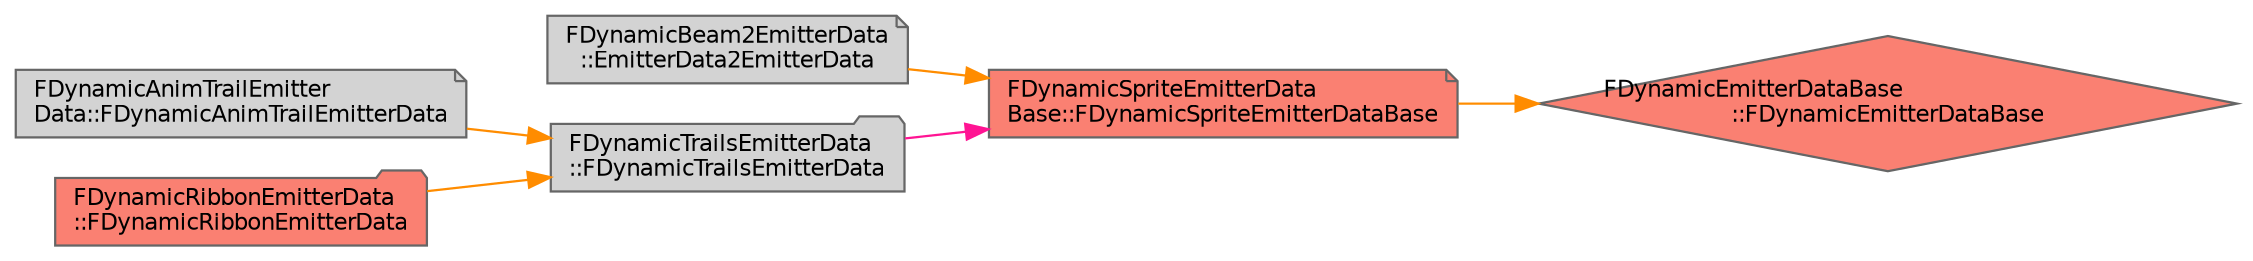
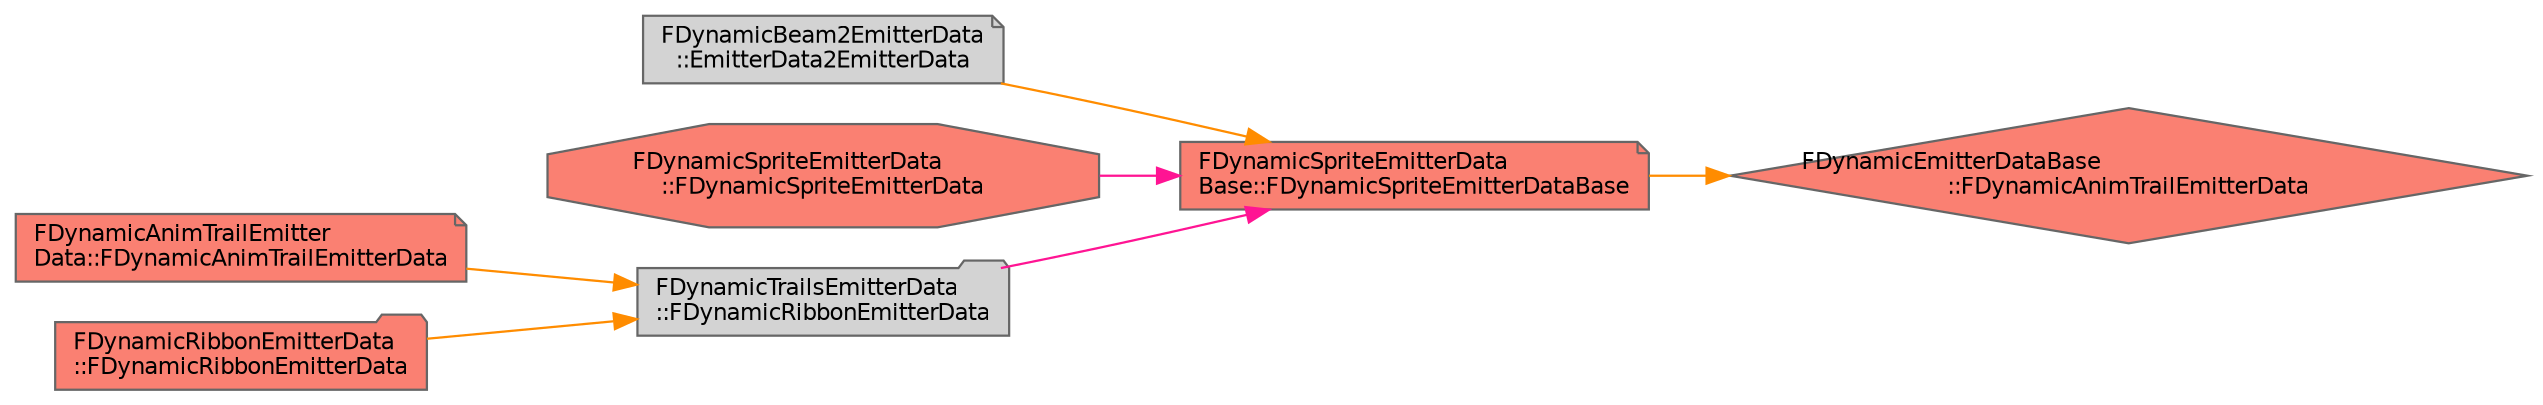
node "FDynamicAnimTrailEmitter Data::FDynamicAnimTrailEmitterData": fillcolor lightgrey -> salmon
node "FDynamicEmitterDataBase ::FDynamicEmitterDataBase": label "FDynamicEmitterDataBase ::FDynamicEmitterDataBase" -> "FDynamicEmitterDataBase ::FDynamicAnimTrailEmitterData"
node "FDynamicTrailsEmitterData ::FDynamicTrailsEmitterData": label "FDynamicTrailsEmitterData ::FDynamicTrailsEmitterData" -> "FDynamicTrailsEmitterData ::FDynamicRibbonEmitterData"
node "FDynamicSpriteEmitterData ::FDynamicSpriteEmitterData": added
